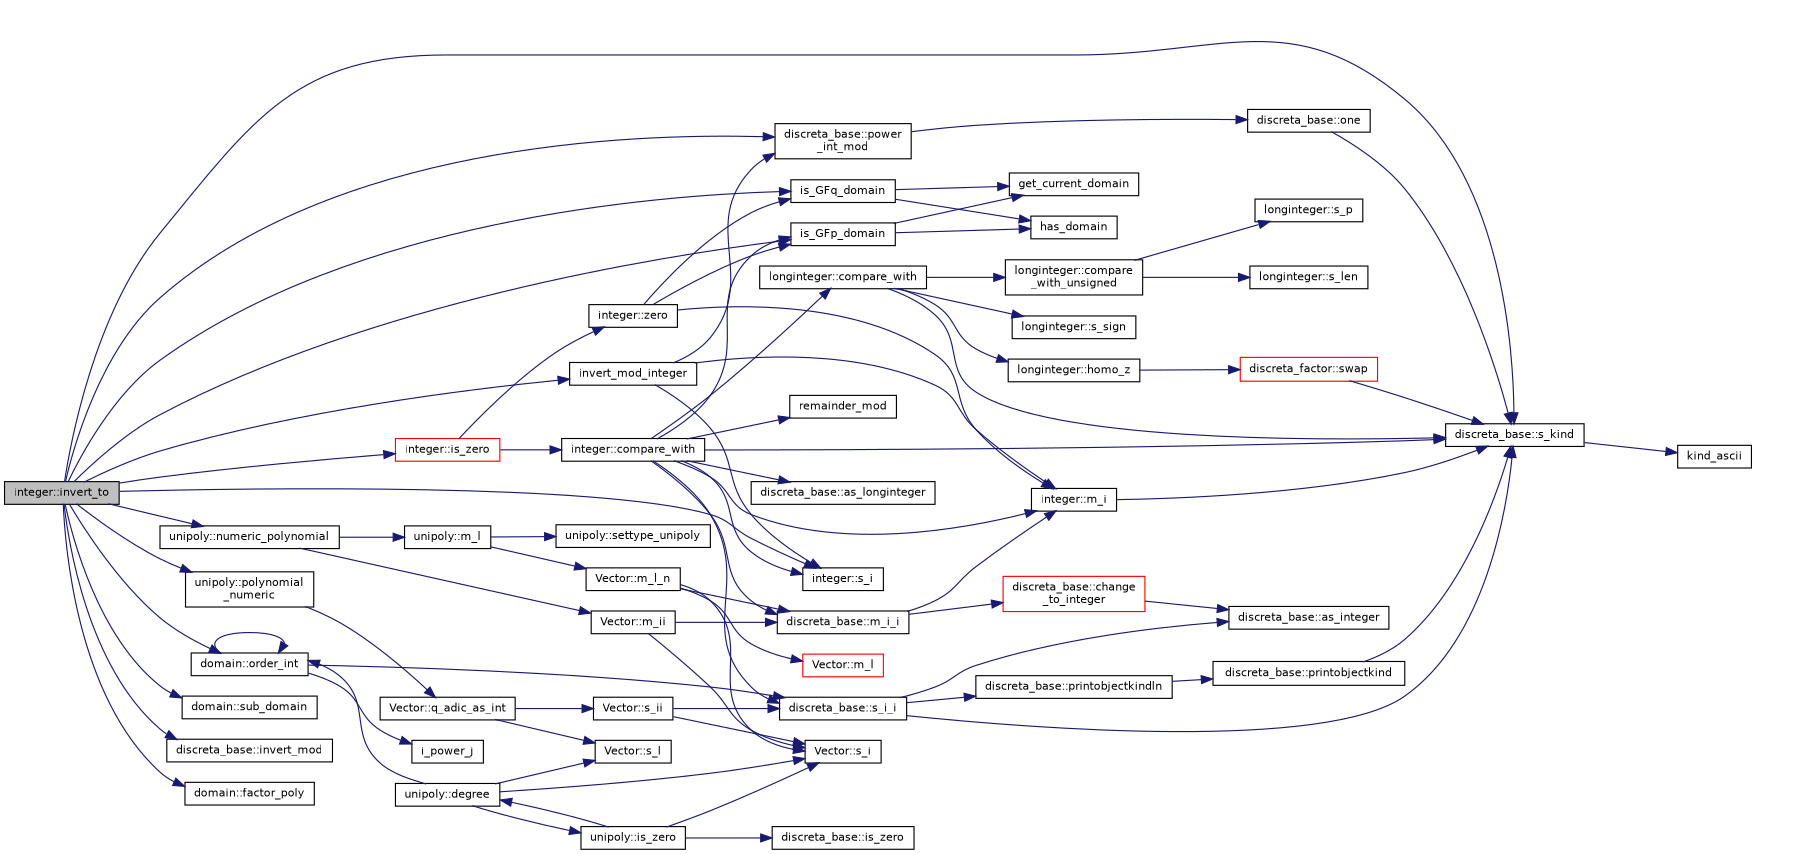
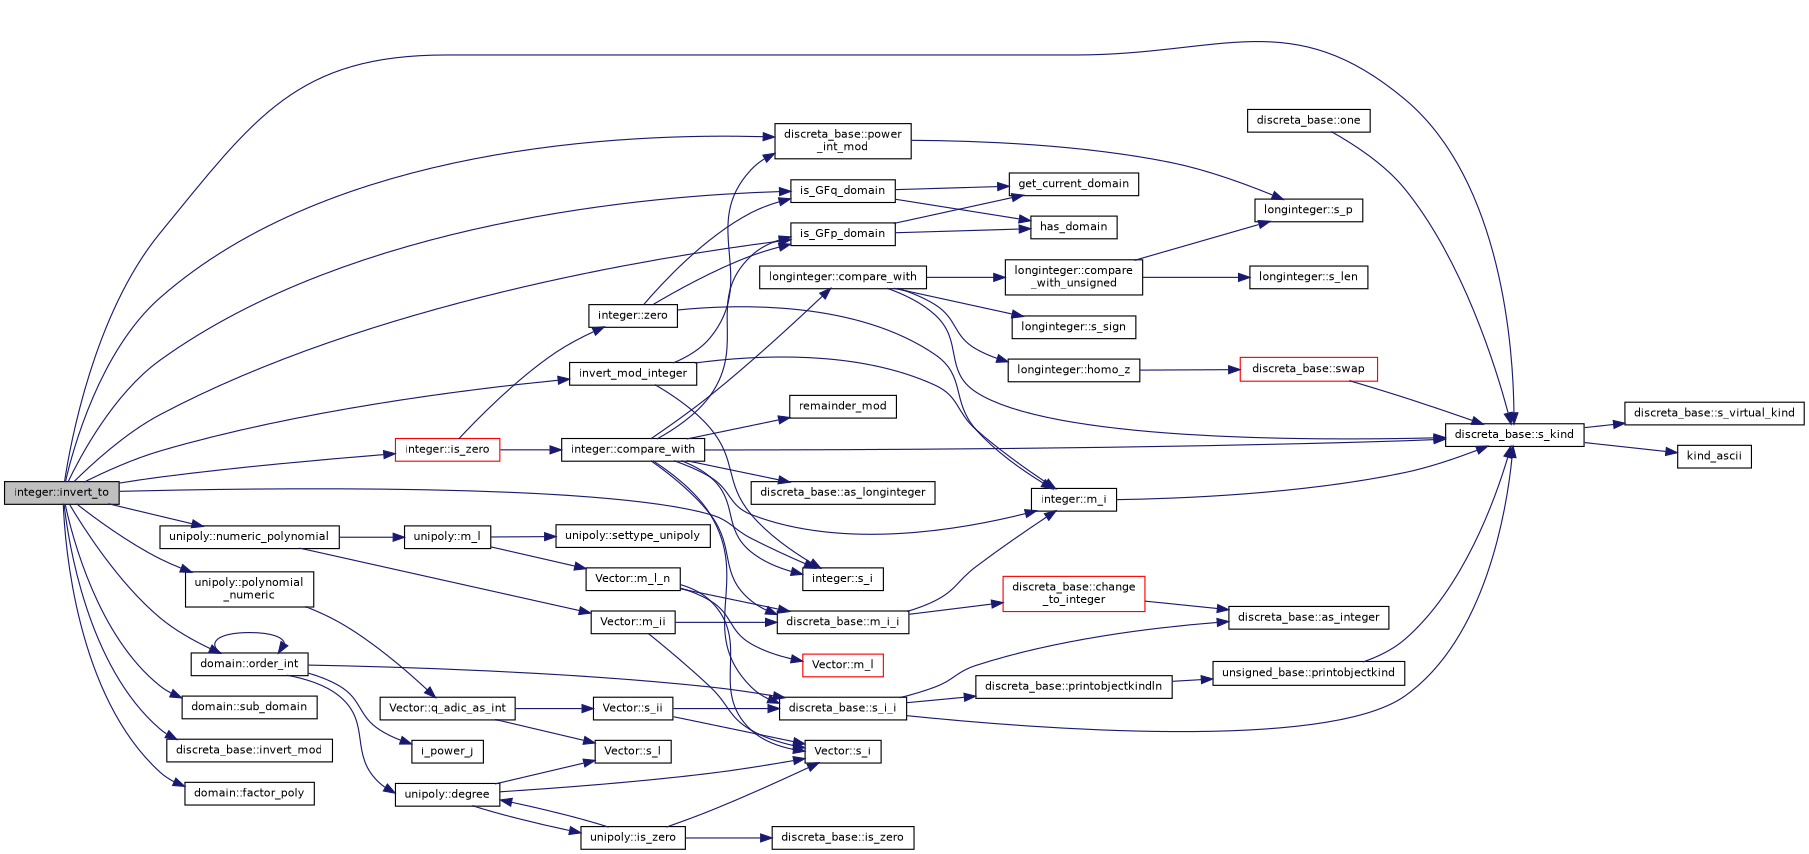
edge "discreta_base::power _int_mod" -> "discreta_base::one": now "discreta_base::power _int_mod" -> "longinteger::s_p"
node "discreta_factor::swap": label "discreta_factor::swap" -> "discreta_base::swap"
node "discreta_base::s_virtual_kind": added
node "discreta_base::printobjectkind": label "discreta_base::printobjectkind" -> "unsigned_base::printobjectkind"
edge "unipoly::degree" -> "domain::order_int": reversed
